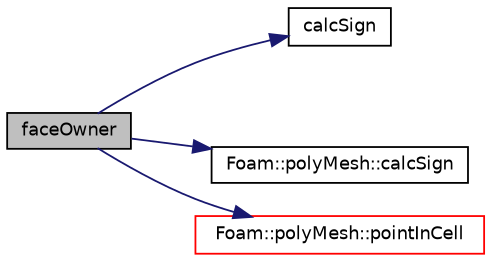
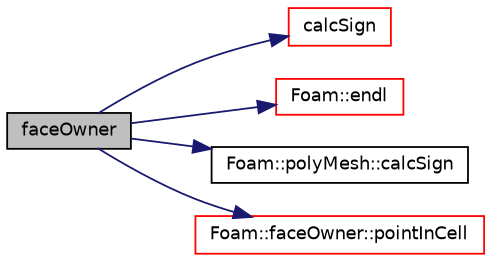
node "calcSign": color black -> red
node "Foam::endl": added
node "Foam::polyMesh::pointInCell": label "Foam::polyMesh::pointInCell" -> "Foam::faceOwner::pointInCell"
